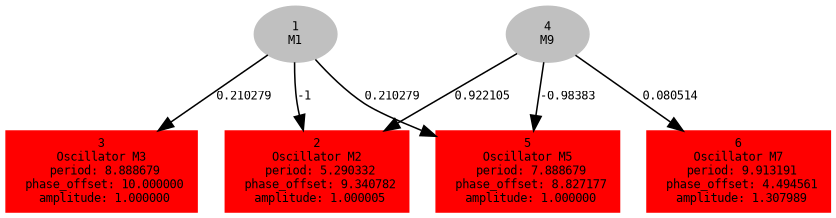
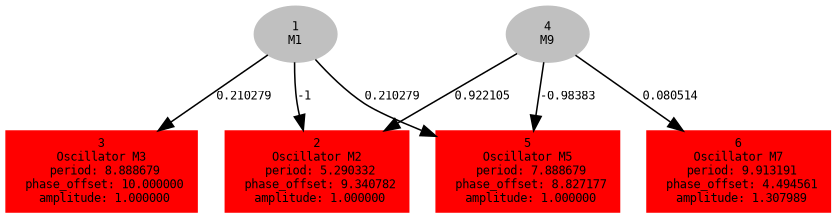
node "2": text "amplitude: 1.000005" -> "amplitude: 1.000000"
